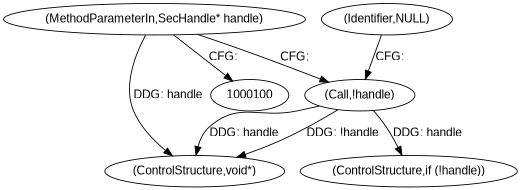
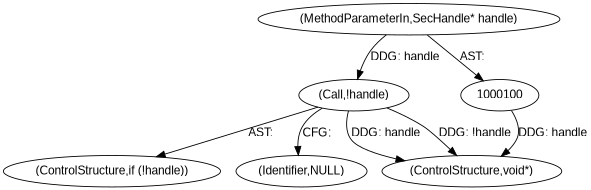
edge "(Identifier,NULL)" -> "(Call,!handle)": reversed
edge "(MethodParameterIn,SecHandle* handle)" -> "1000100": label "CFG: " -> "AST: "
edge "(MethodParameterIn,SecHandle* handle)" -> "(Call,!handle)": label "CFG: " -> "DDG: handle"
edge "(MethodParameterIn,SecHandle* handle)" -> "(ControlStructure,void*)": now "1000100" -> "(ControlStructure,void*)"
edge "(Call,!handle)" -> "(ControlStructure,if (!handle))": label "DDG: handle" -> "AST: "
